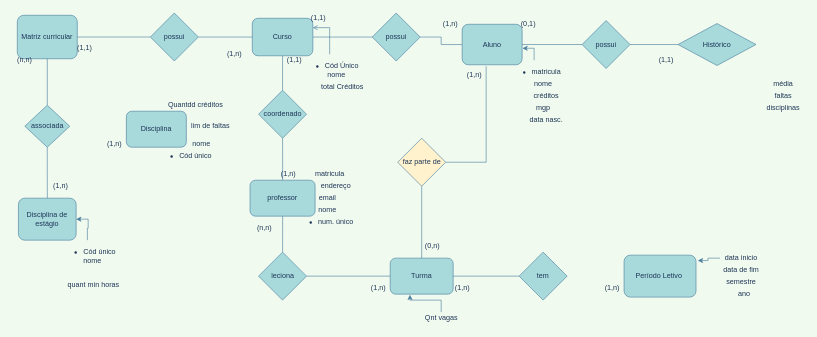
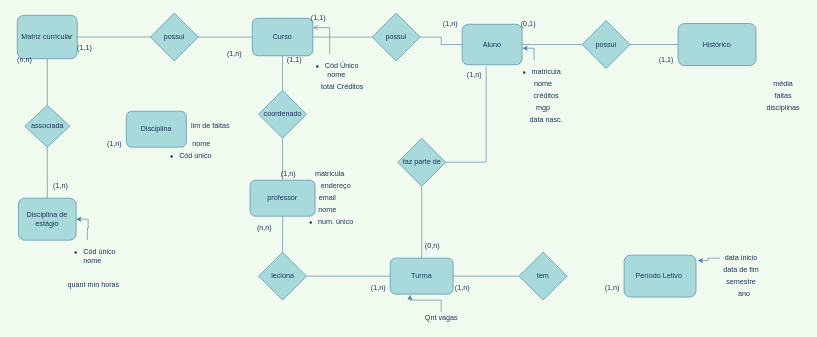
node "Histórico": shape diamond -> rounded rectangle
node "Quantdd créditos": removed
node "faz parte de": fillcolor #fff2cc -> #a8dadc
